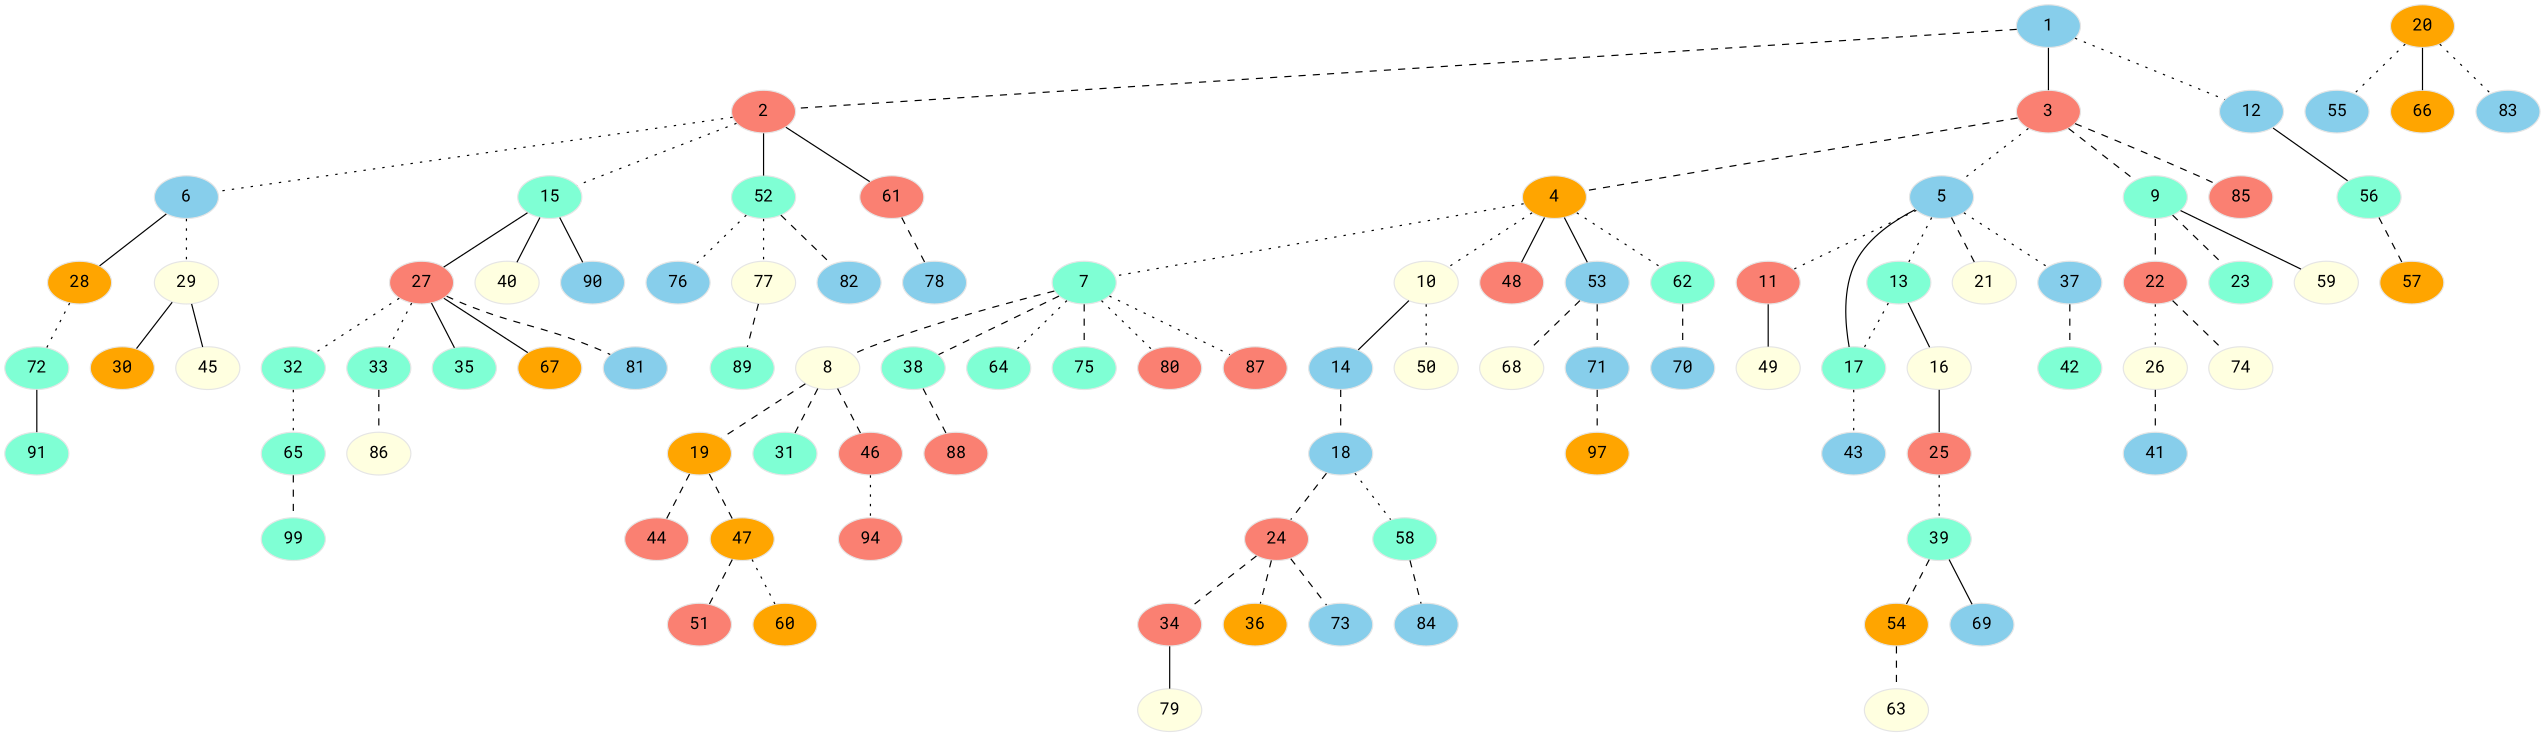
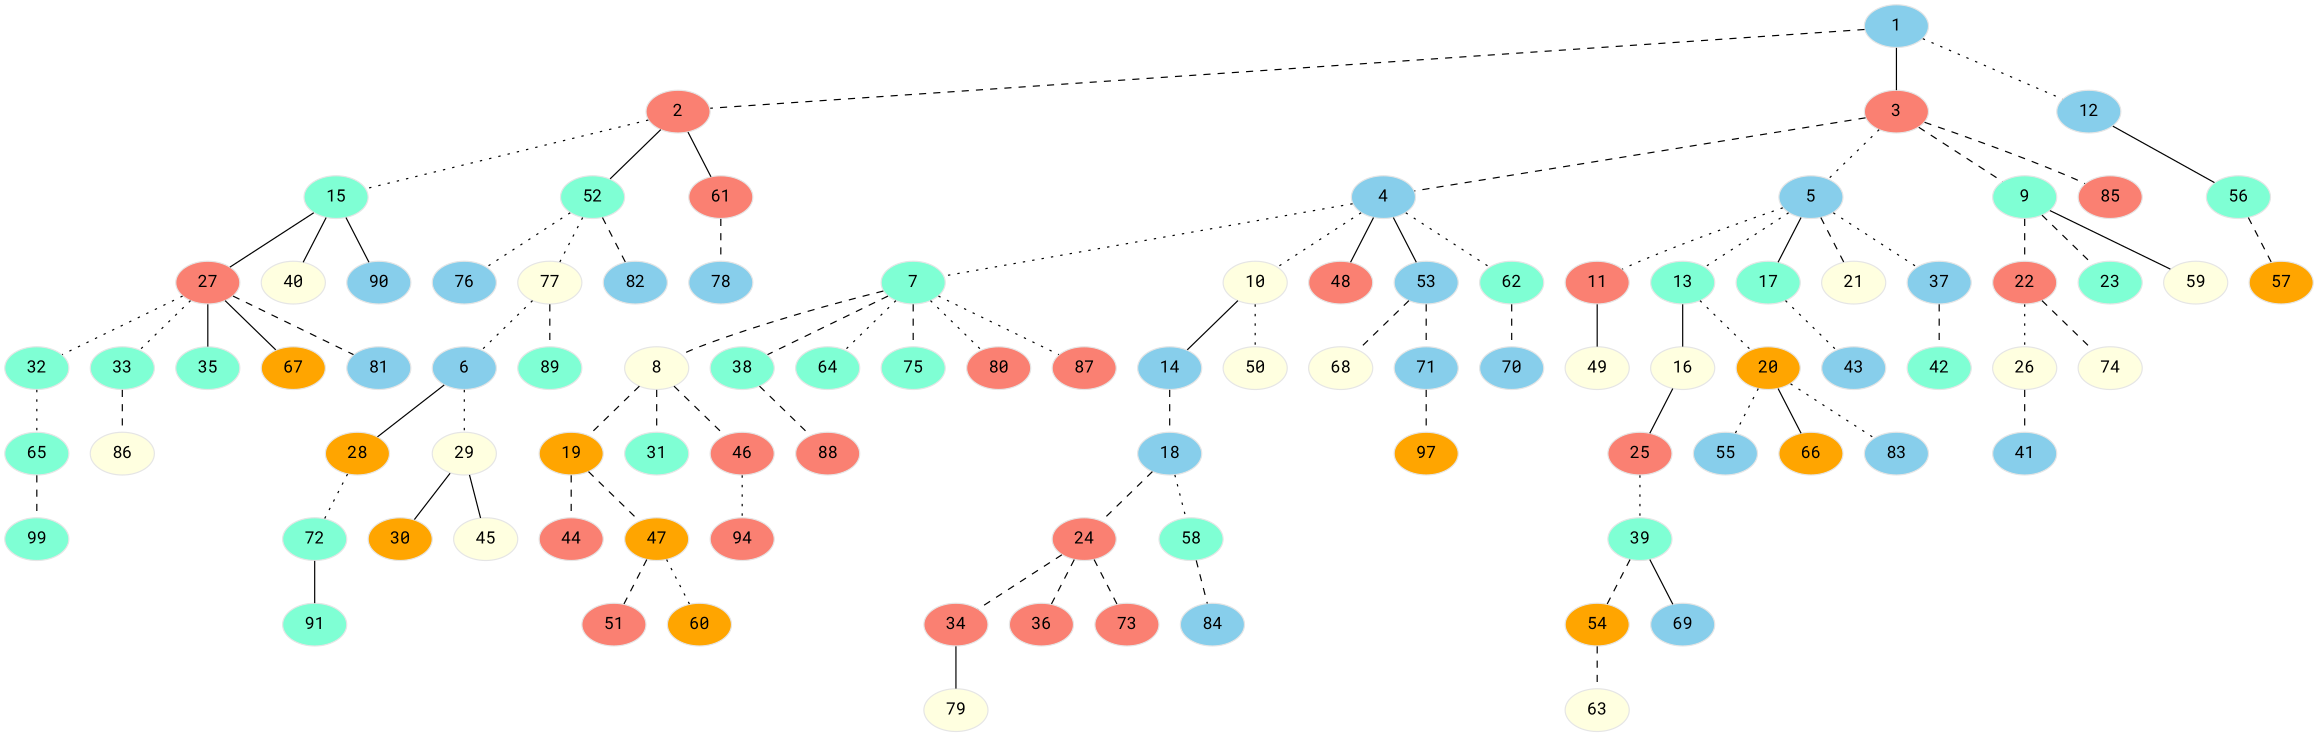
edge "2" -- "6": now "77" -- "6"
node "4": fillcolor orange -> skyblue
edge "13" -- "17": now "13" -- "20"
node "36": fillcolor orange -> salmon
node "73": fillcolor skyblue -> salmon
